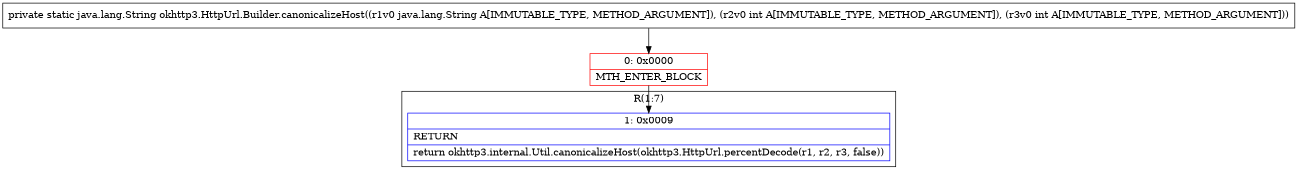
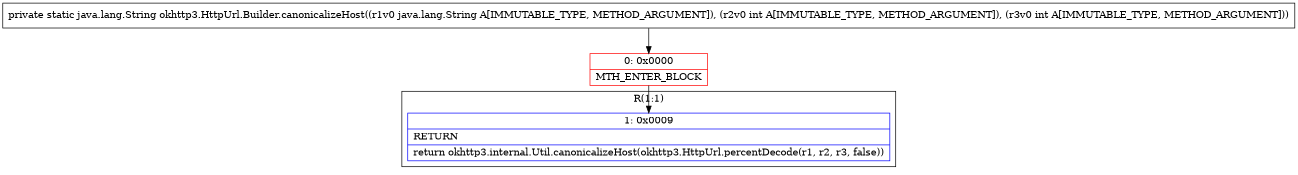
cluster "R(1:7)": label "R(1:7)" -> "R(1:1)"
